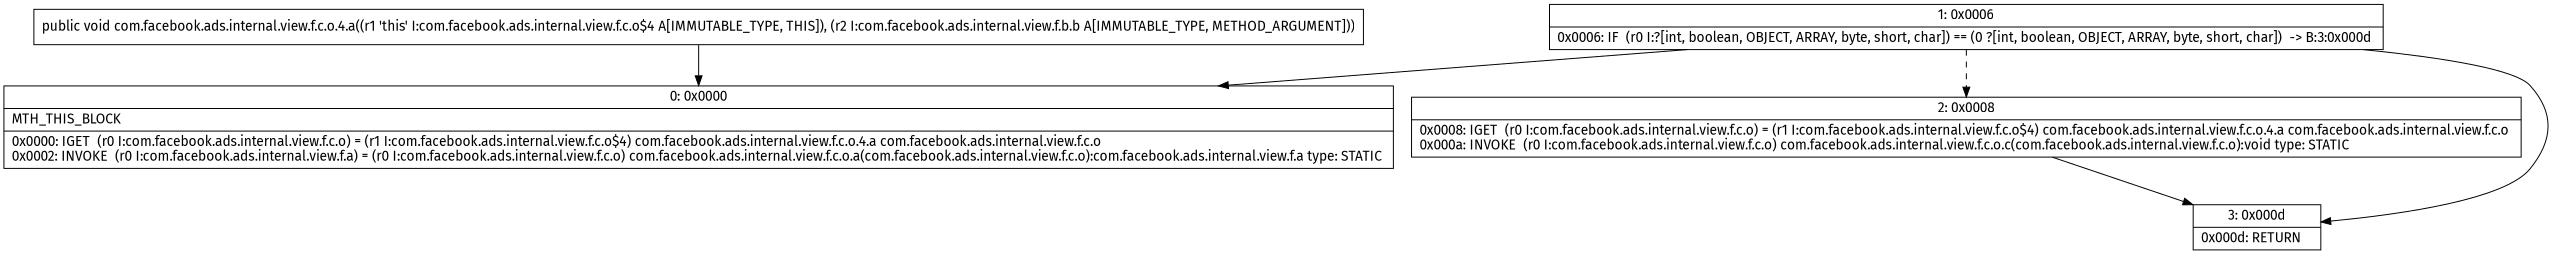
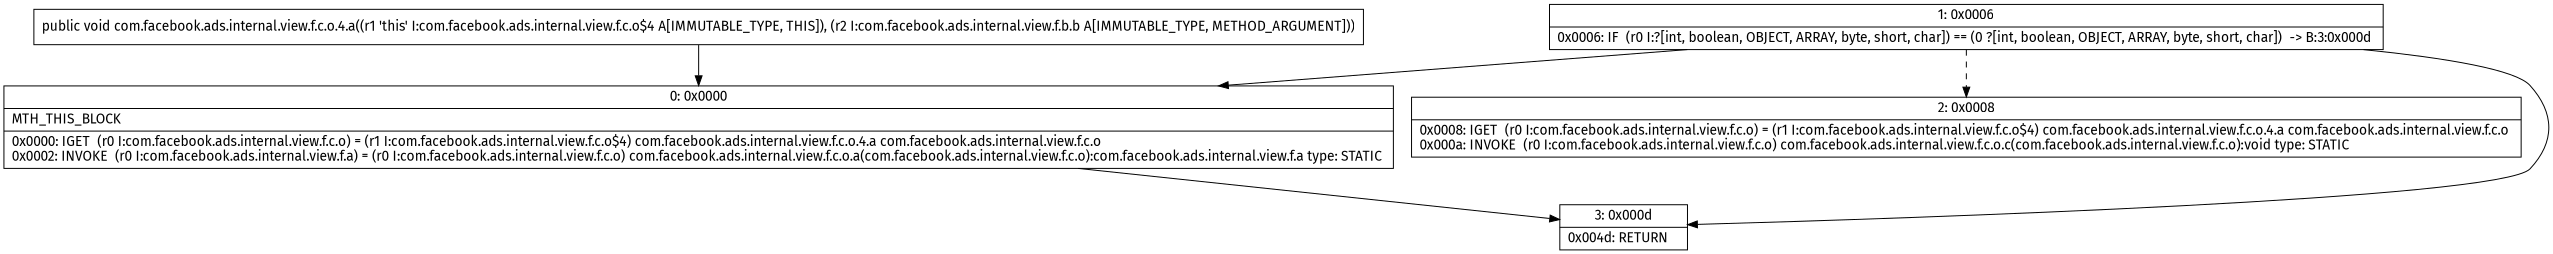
edge "2: 0x0008" -> "3: 0x000d": now "0: 0x0000" -> "3: 0x000d"
node "3: 0x000d": text "0x000d: RETURN" -> "0x004d: RETURN"
